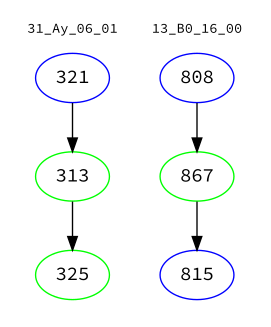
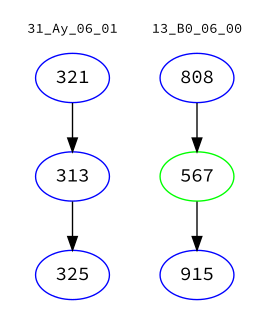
cluster "13_B0_16_00": label "13_B0_16_00" -> "13_B0_06_00"
node "313": color green -> blue
node "867": label "867" -> "567"
node "325": color green -> blue
node "815": label "815" -> "915"
